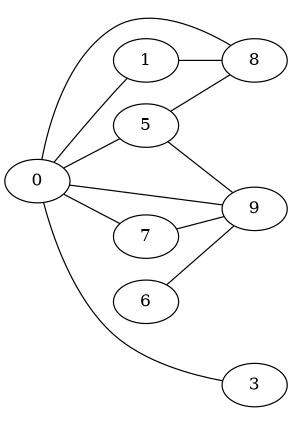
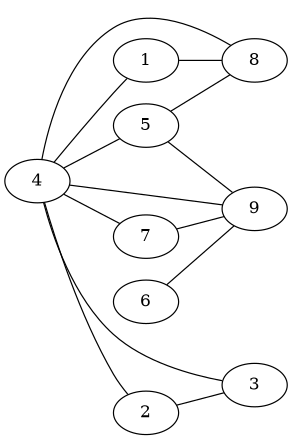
node "0": label "0" -> "4"
node "2": added
